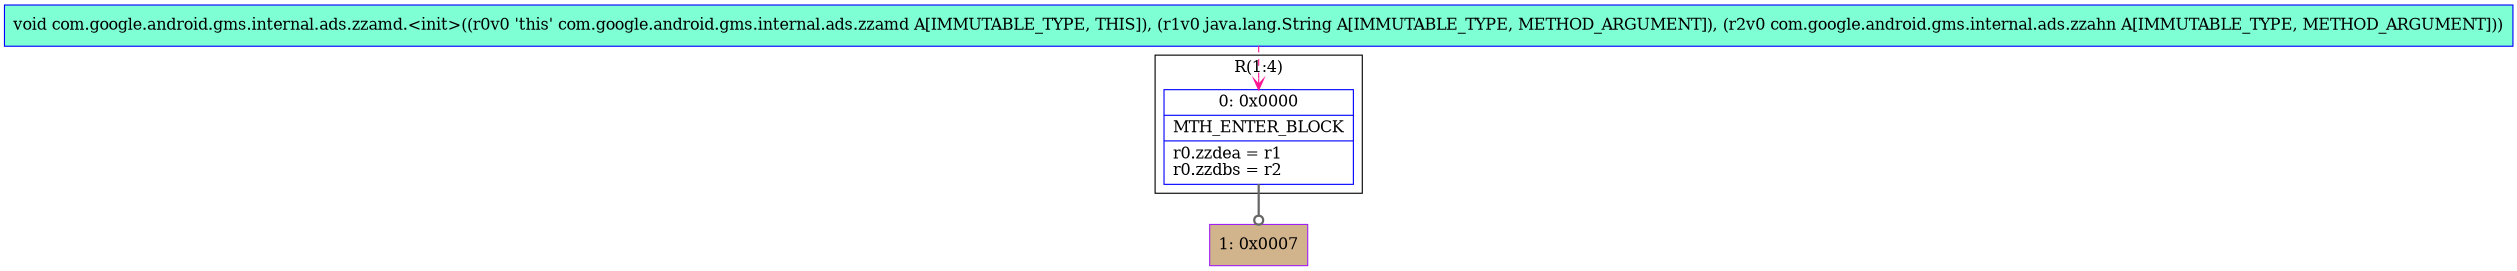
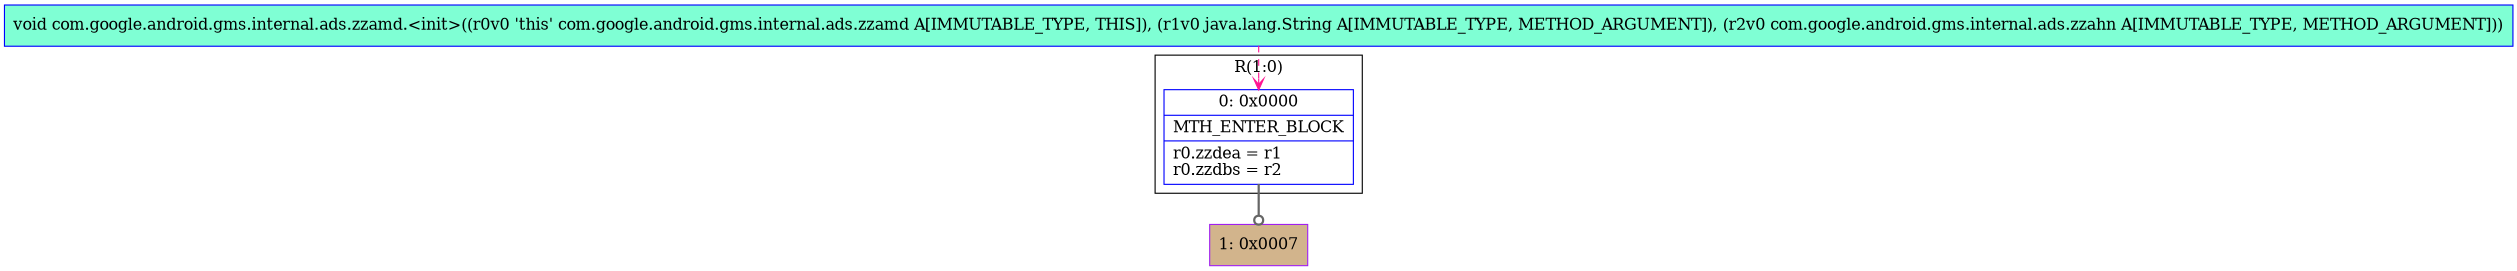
cluster "R(1:4)": label "R(1:4)" -> "R(1:0)"
